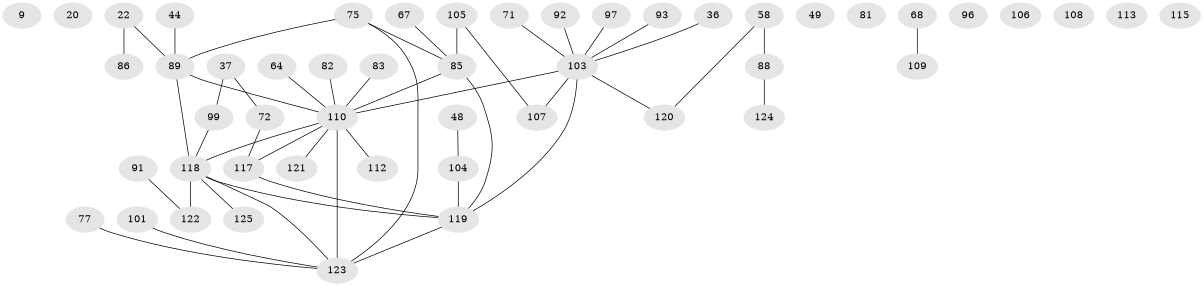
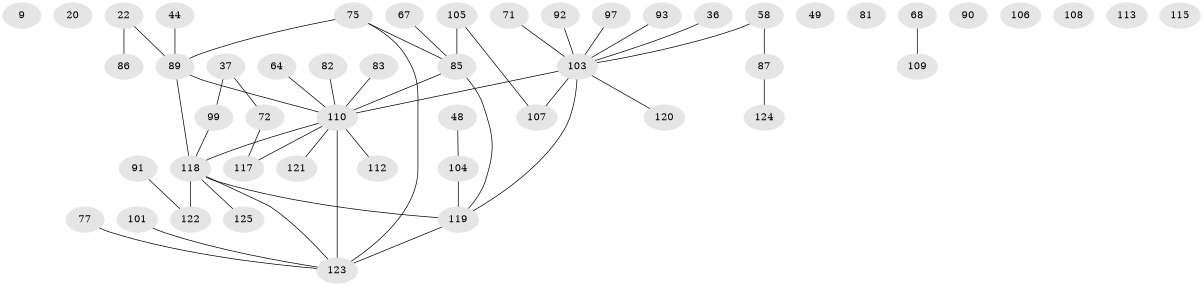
node "96": label "96" -> "90"
edge "58" -- "120": now "58" -- "103"
node "88": label "88" -> "87"
edge "117" -- "119": removed
